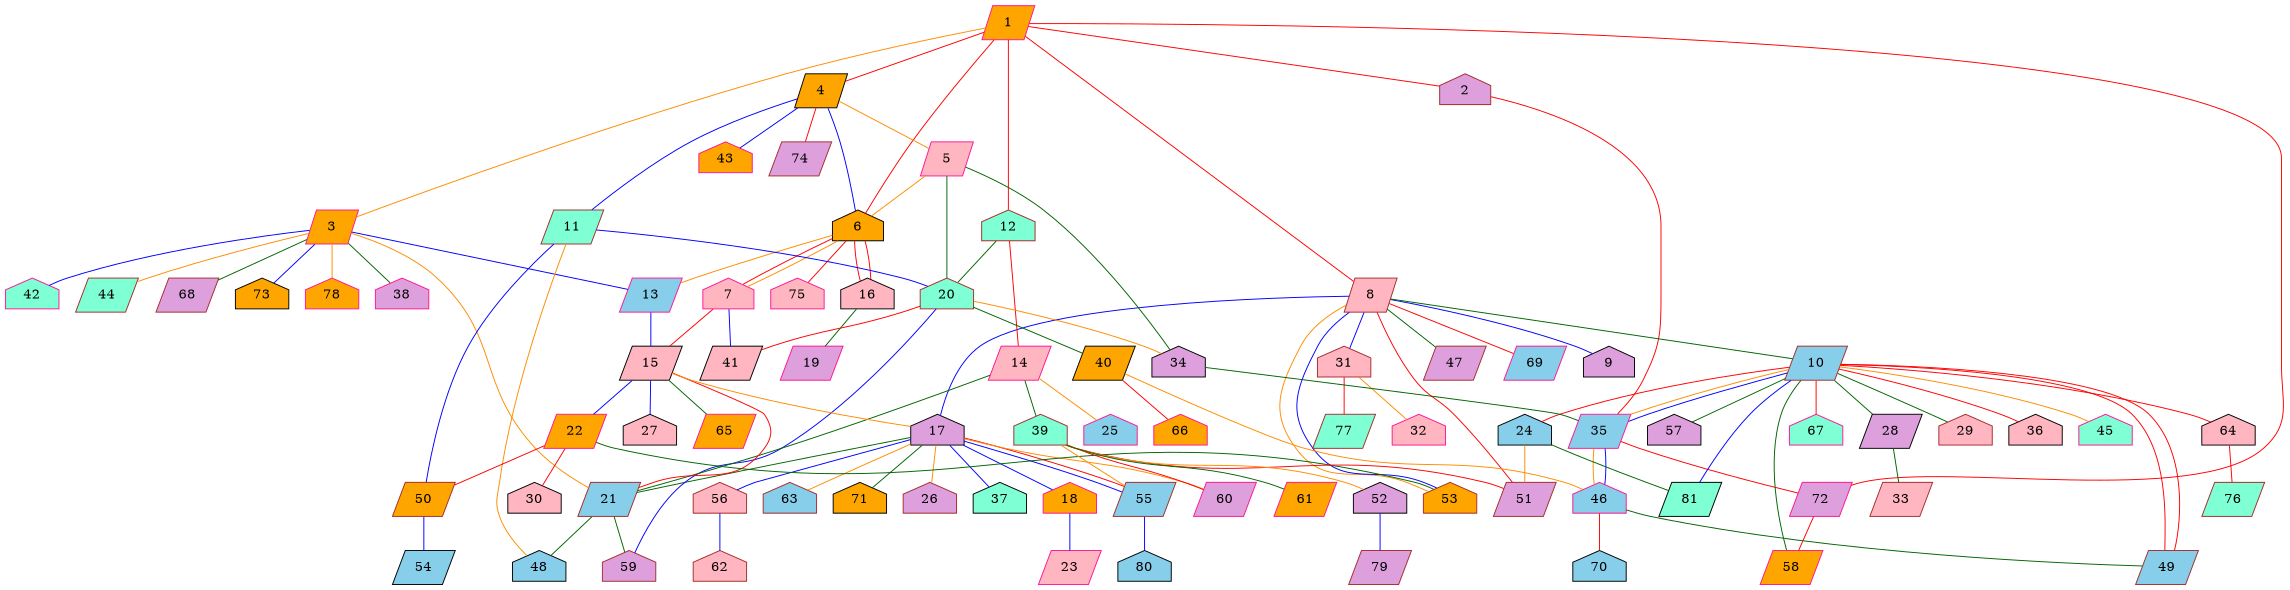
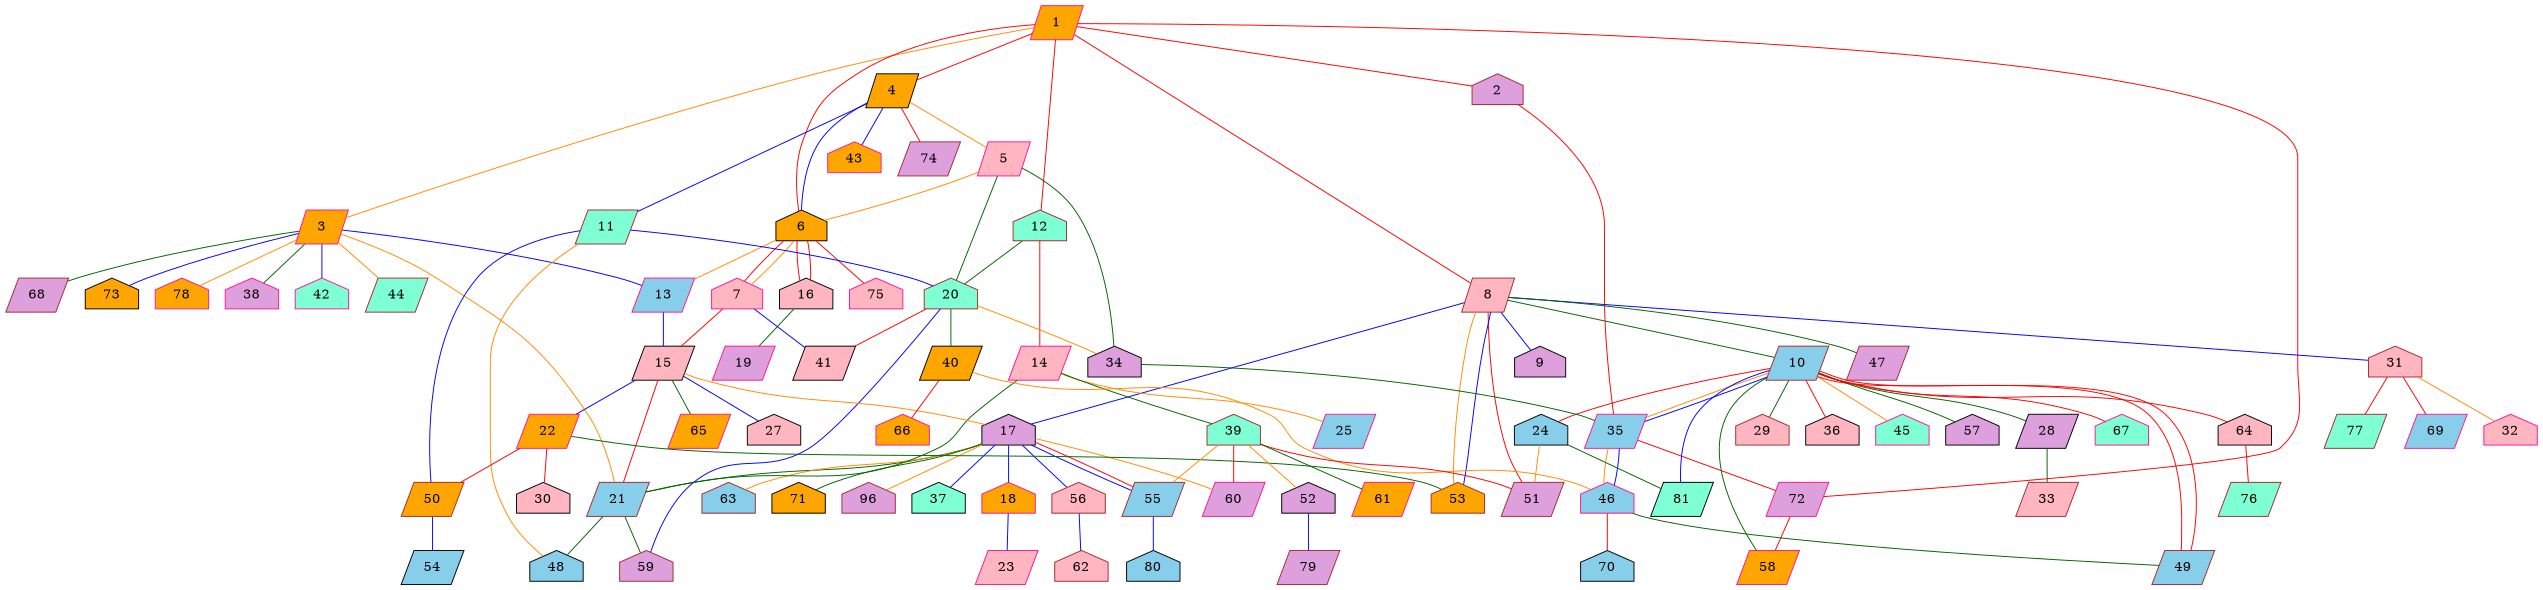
edge "8" -- "69": now "31" -- "69"
node "25": shape house -> parallelogram
node "26": label "26" -> "96"
